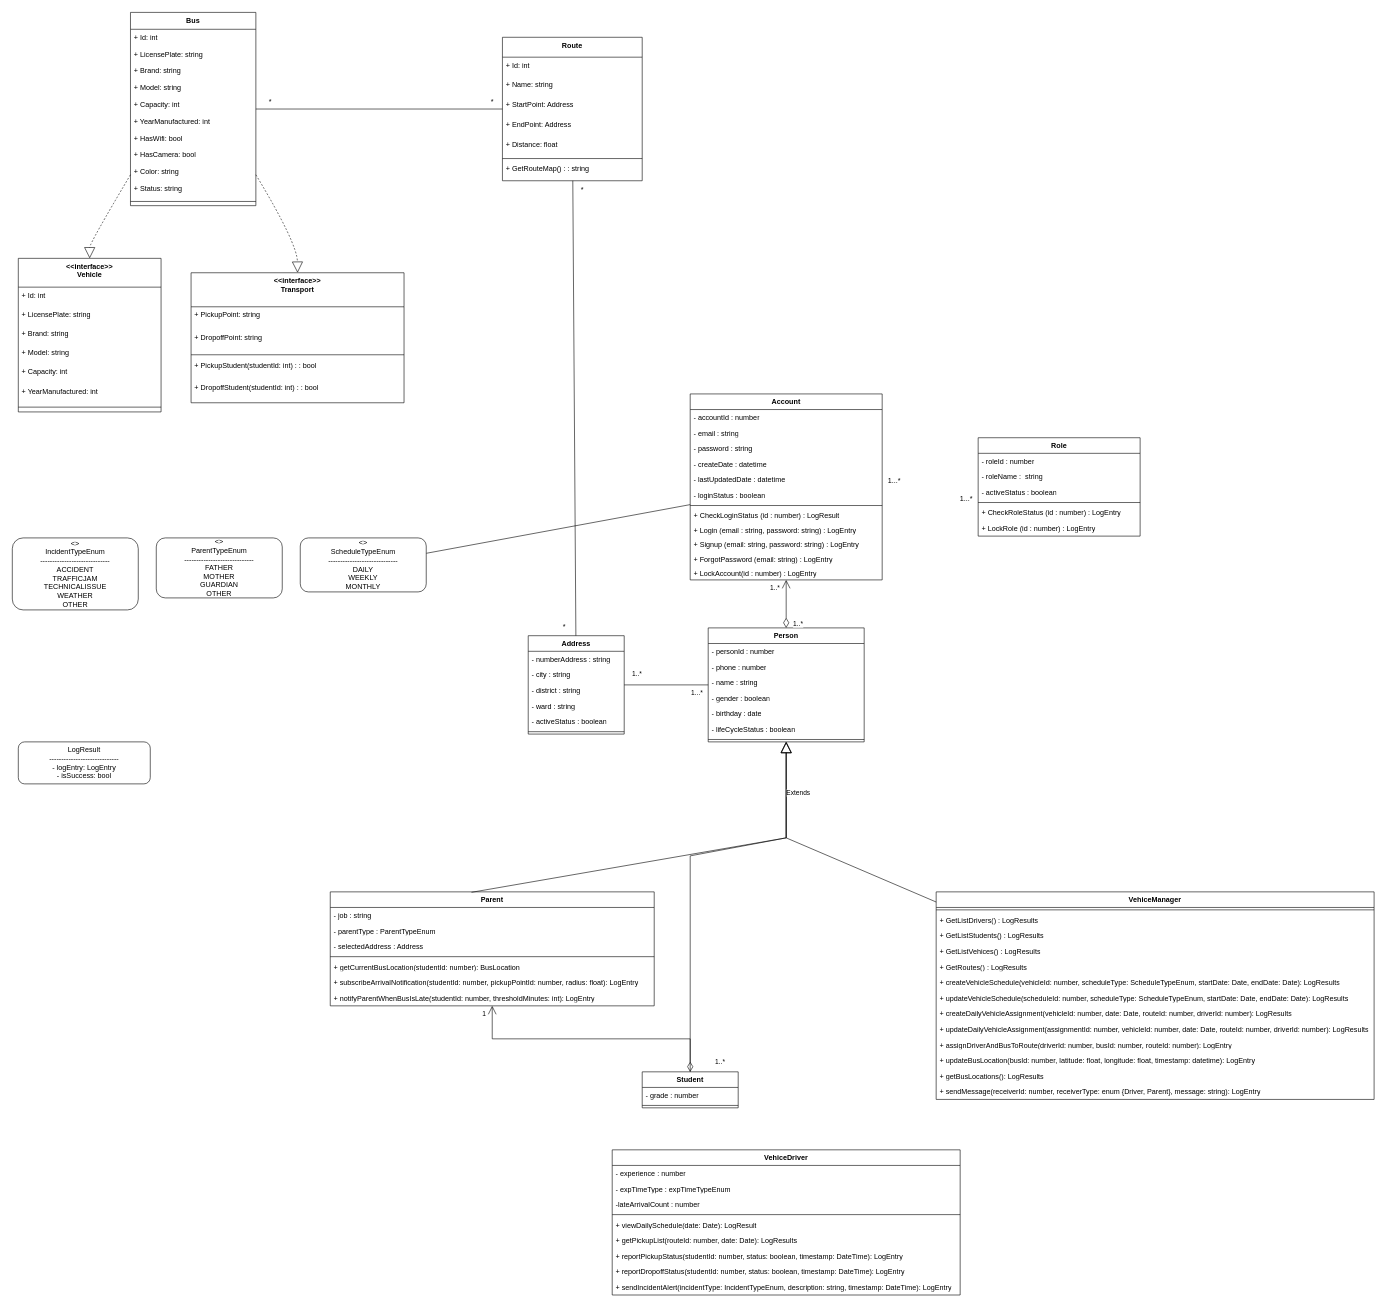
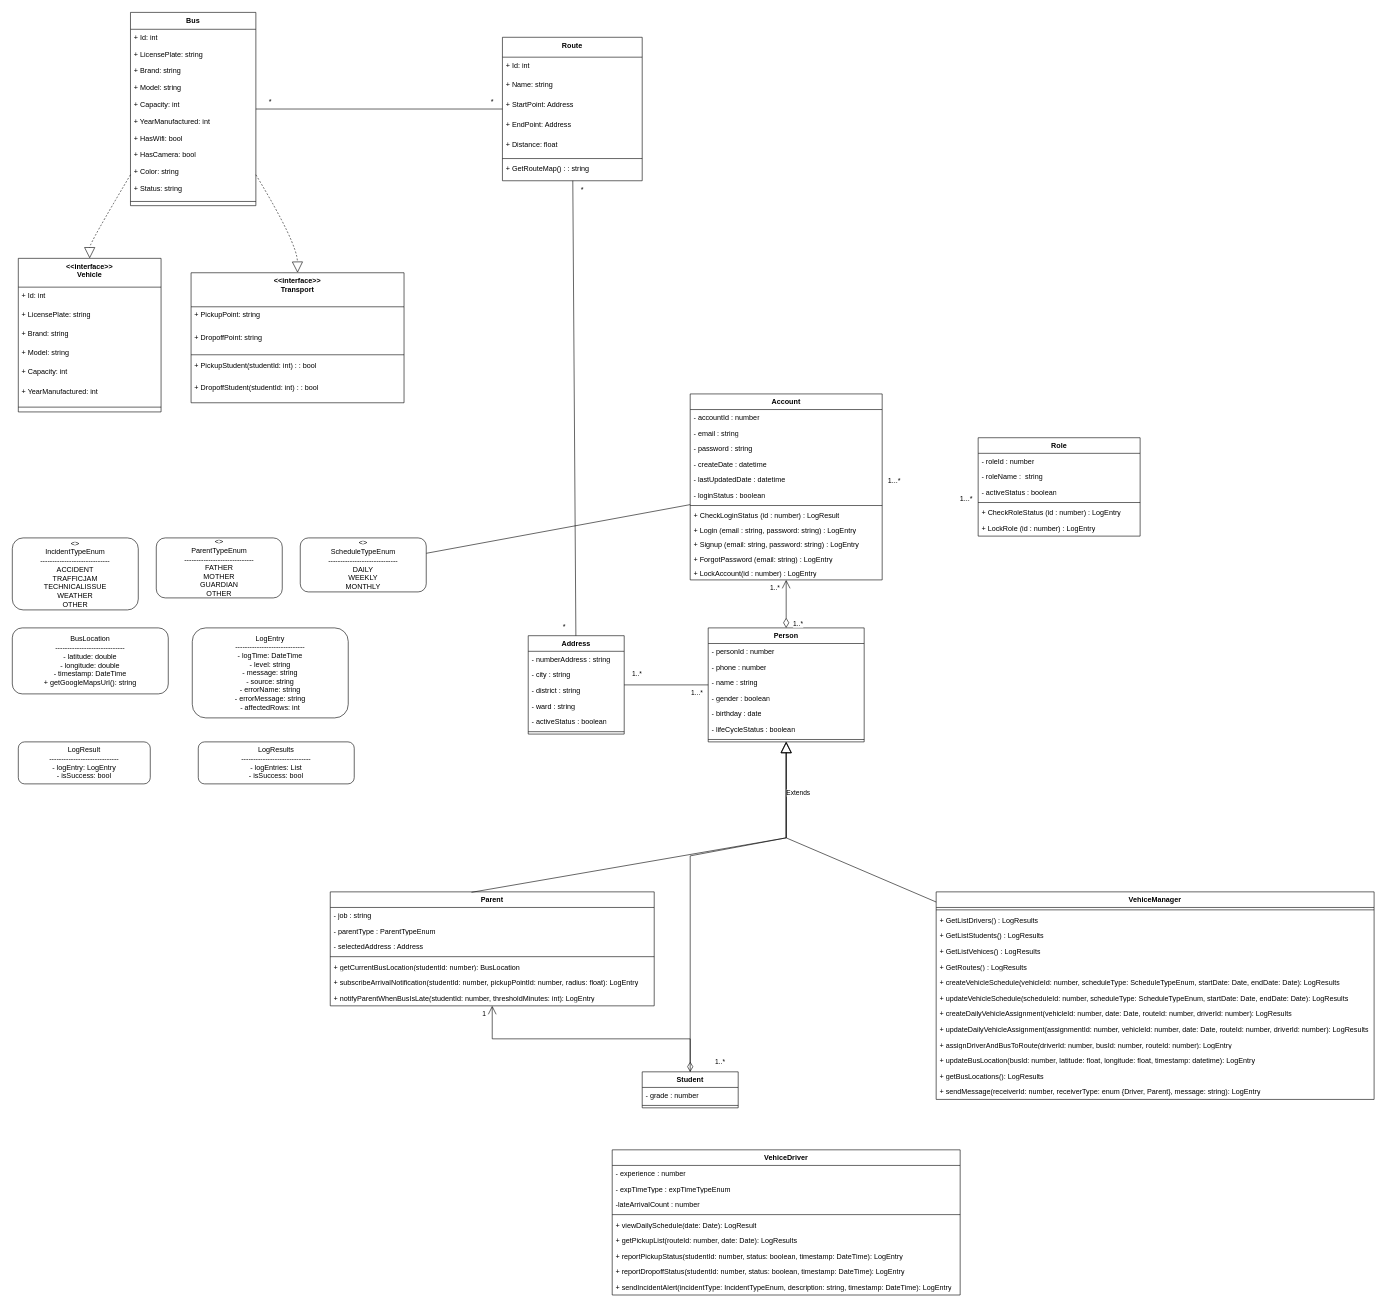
node "BusLocation ----------------------------- - latitude: double - longitude: double - timestamp: DateTime + getGoogleMapsUrl(): string": added
node "LogEntry ----------------------------- - logTime: DateTime - level: string - message: string - source: string - errorName: string - errorMessage: string - affectedRows: int": added
node "LogResults ----------------------------- - logEntries: List - isSuccess: bool": added
